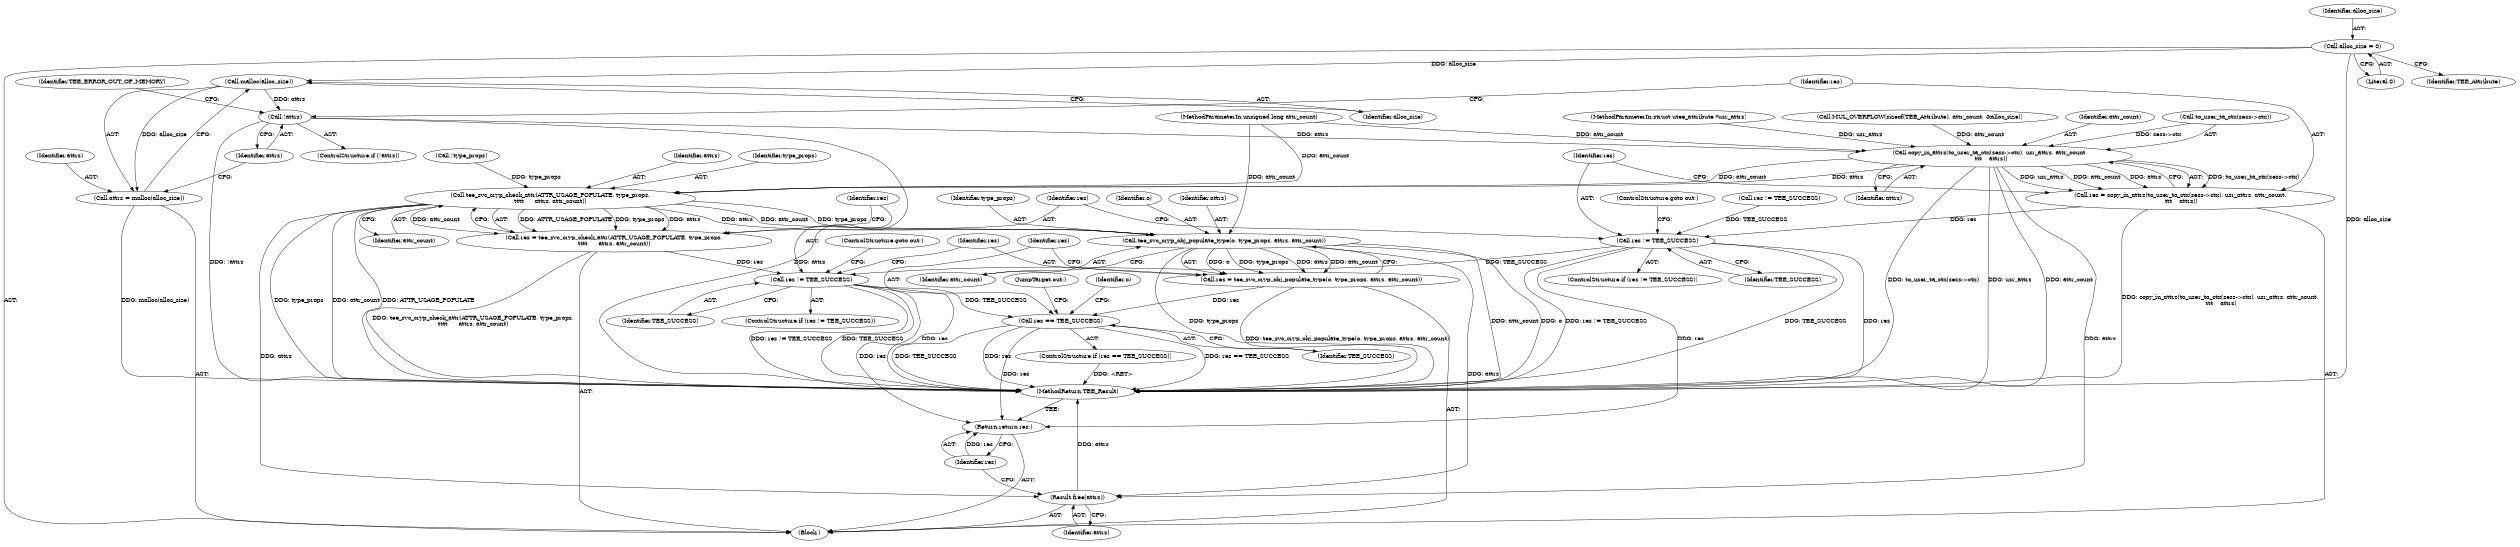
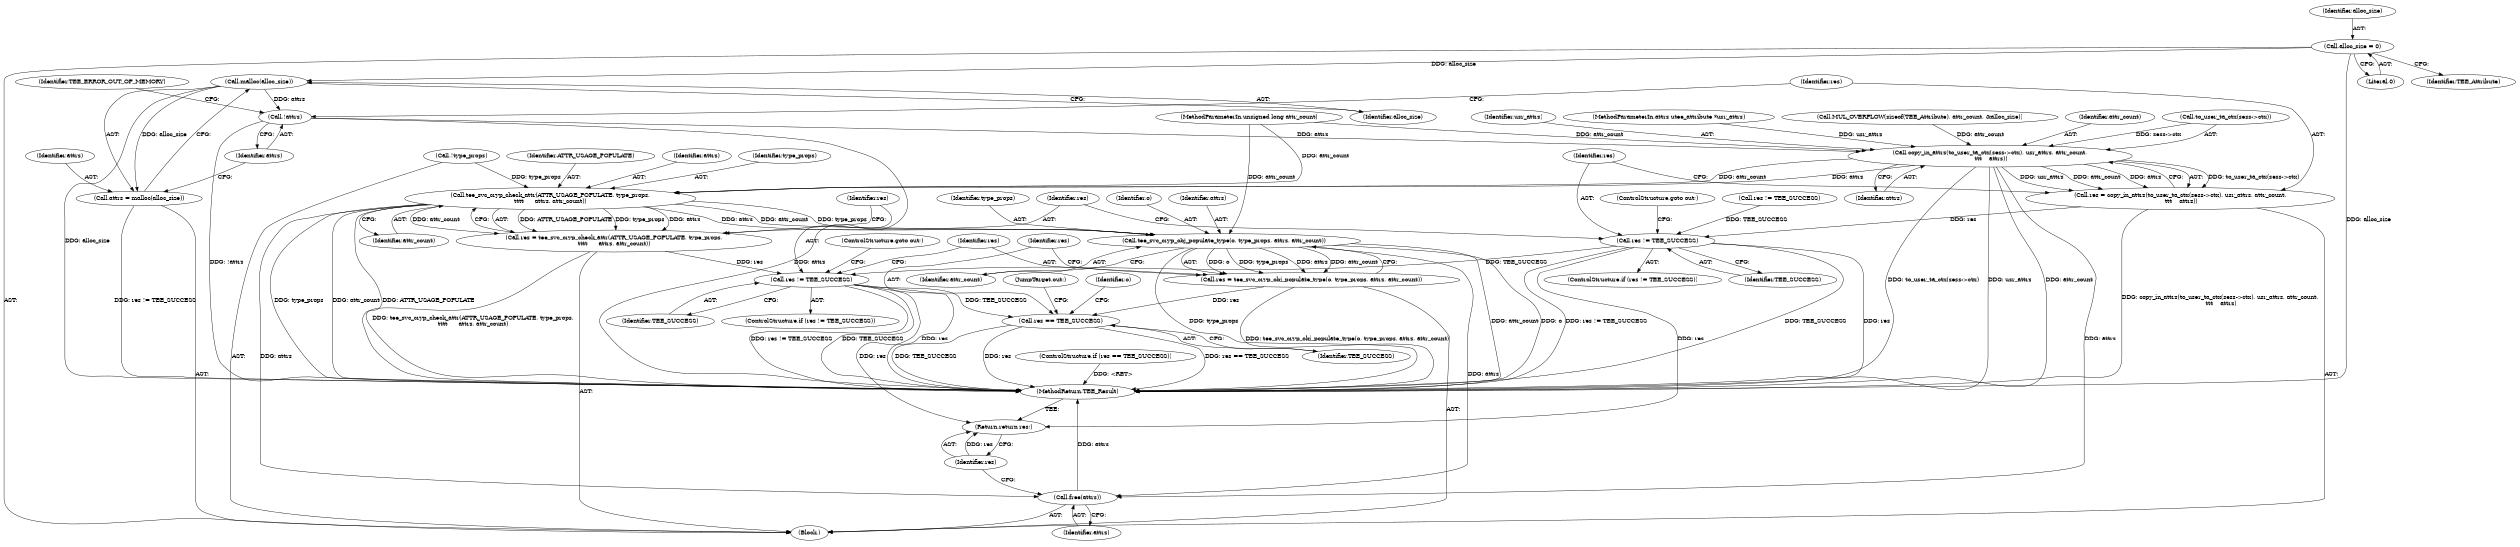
node "(Identifier,usr_attrs)": added
node "(MethodParameterIn,struct utee_attribute *usr_attrs)": label "(MethodParameterIn,struct utee_attribute *usr_attrs)" -> "(MethodParameterIn,attrs utee_attribute *usr_attrs)"
node "(ControlStructure,if (!attrs))": removed
node "(Identifier,ATTR_USAGE_POPULATE)": added
edge "(Call,attrs = malloc(alloc_size))" -> "(MethodReturn,TEE_Result)": label "DDG: malloc(alloc_size)" -> "DDG: res != TEE_SUCCESS"
edge "(Call,res == TEE_SUCCESS)" -> "(ControlStructure,if (res == TEE_SUCCESS))": removed, label "AST:"
edge "(Call,res == TEE_SUCCESS)" -> "(Return,return res;)": removed, label "DDG: res"
edge "(Call,malloc(alloc_size))" -> "(MethodReturn,TEE_Result)": added, label "DDG: alloc_size"
node "(Result,free(attrs))": label "(Result,free(attrs))" -> "(Call,free(attrs))"
edge "(Return,return res;)" -> "(Block,)": now "(Call,!type_props)" -> "(Block,)"
